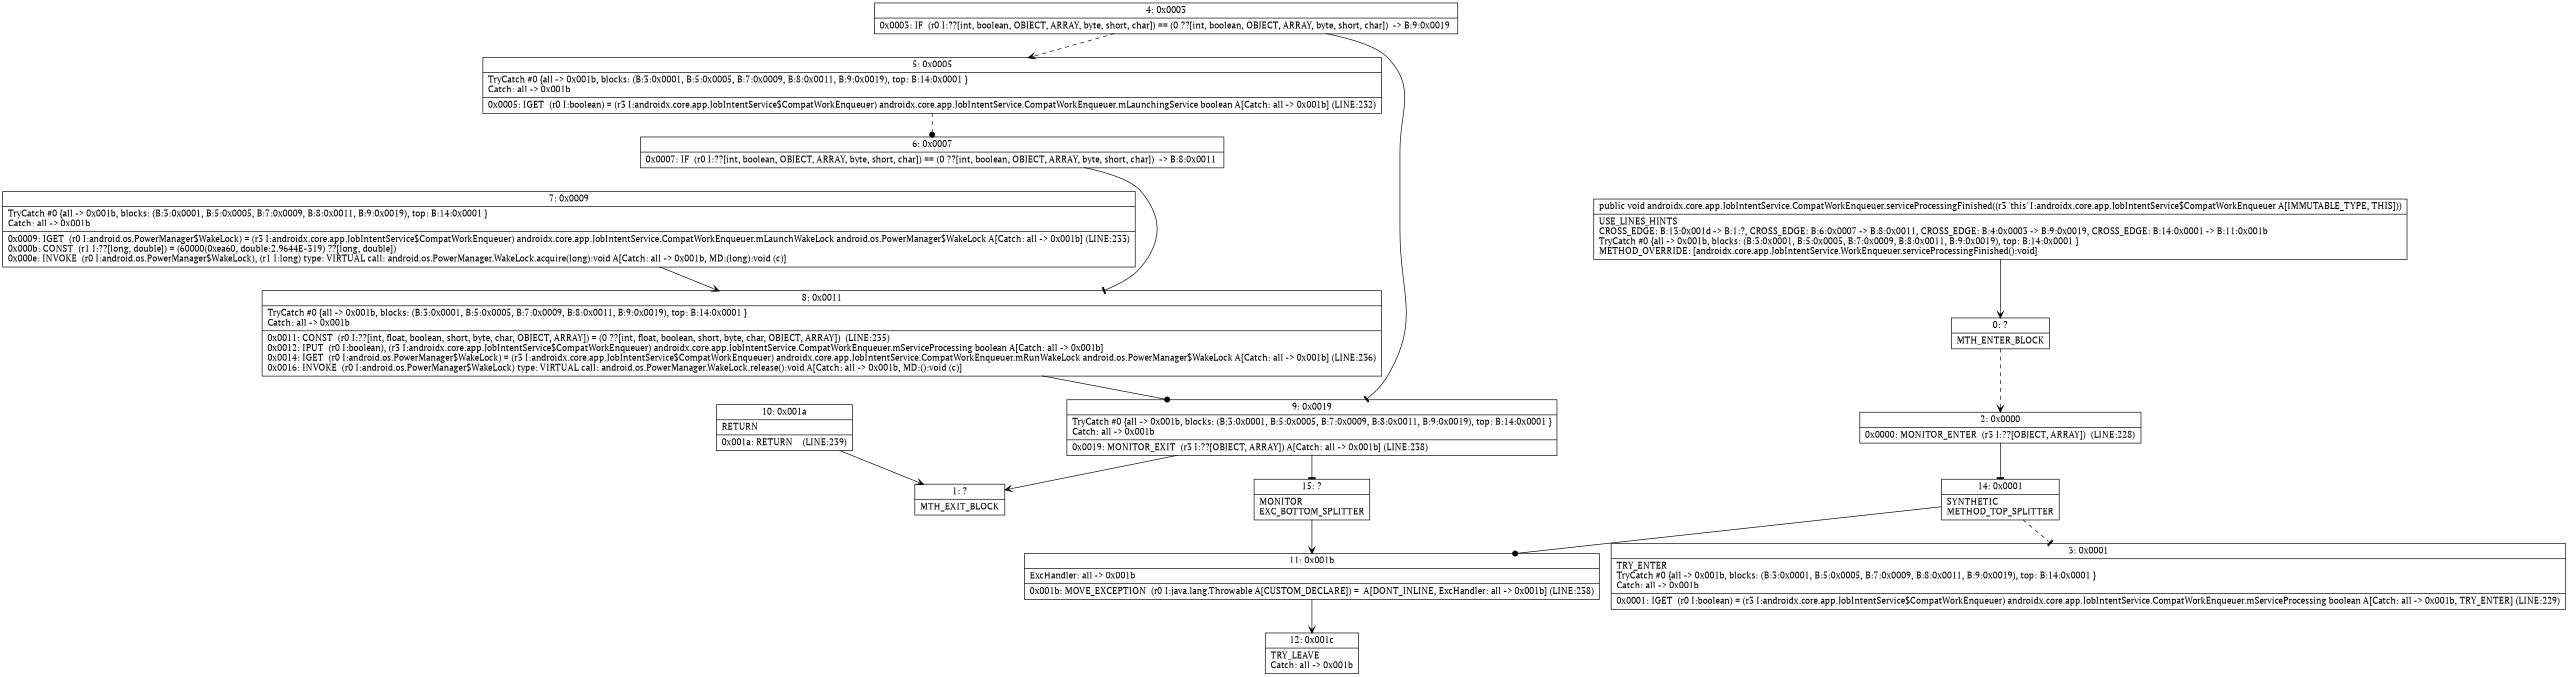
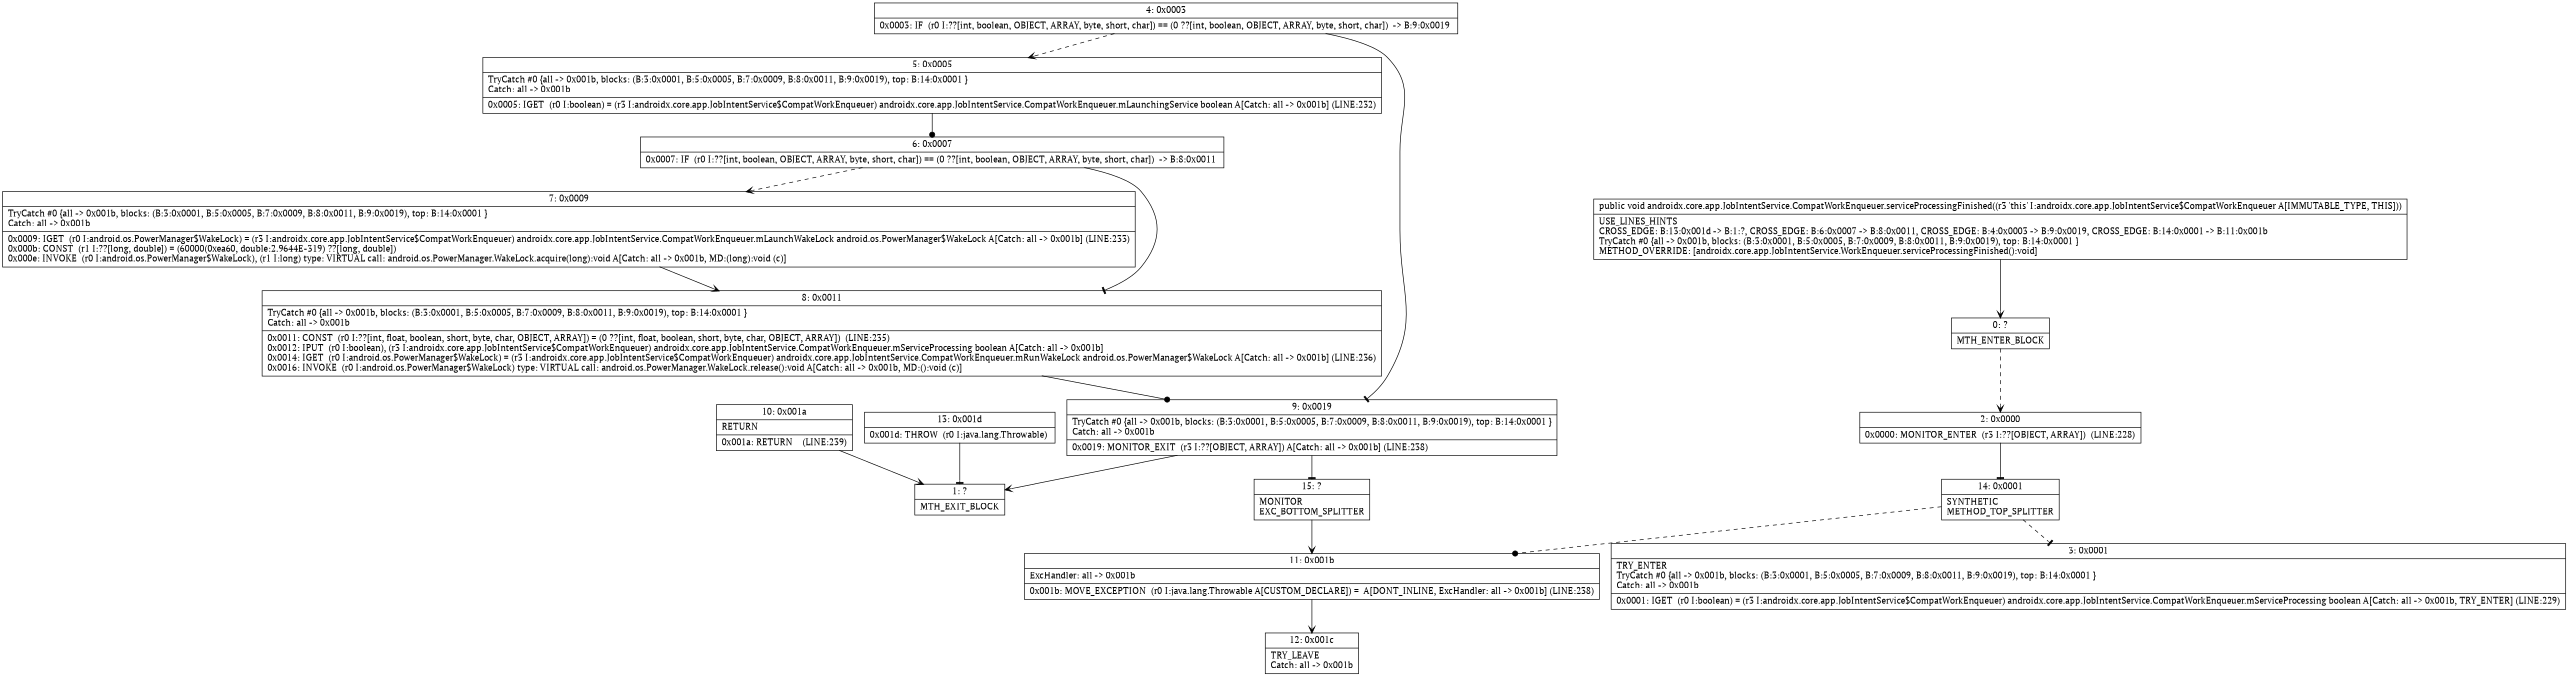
edge "5: 0x0005" -> "6: 0x0007": style dashed -> solid
edge "6: 0x0007" -> "7: 0x0009": added
node "13: 0x001d": added
edge "14: 0x0001" -> "11: 0x001b": style solid -> dashed
